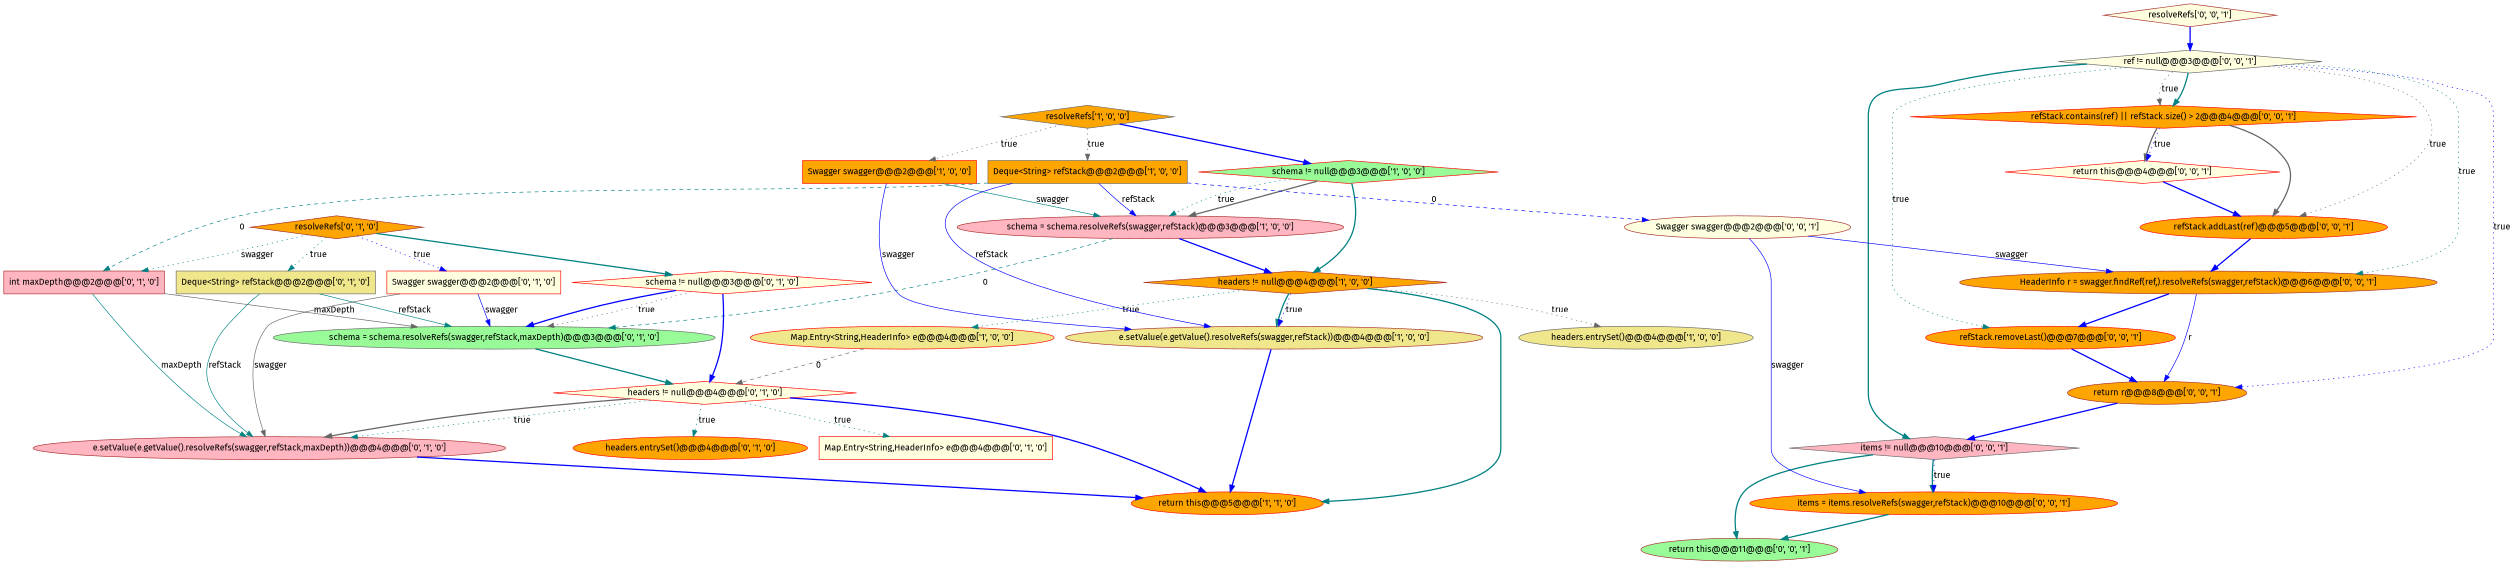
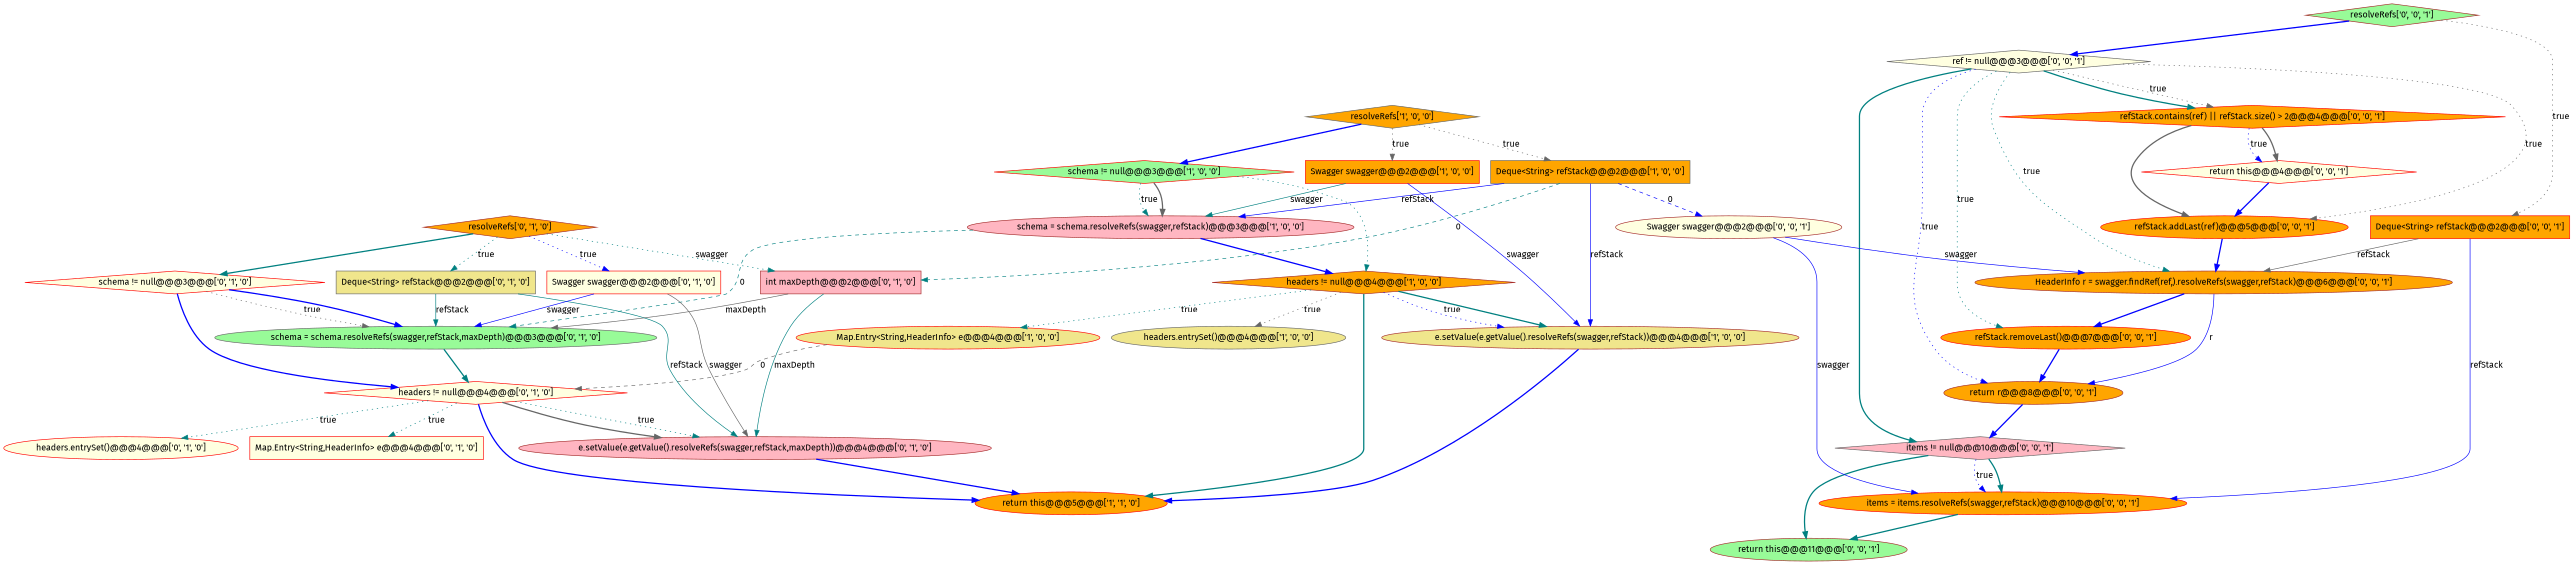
node "resolveRefs['0', '0', '1']": fillcolor lightyellow -> palegreen
node "Deque<String> refStack@@@2@@@['0', '0', '1']": added
edge "schema != null@@@3@@@['1', '0', '0']" -> "headers != null@@@4@@@['1', '0', '0']": style bold -> dotted
node "headers.entrySet()@@@4@@@['0', '1', '0']": fillcolor orange -> lightyellow
